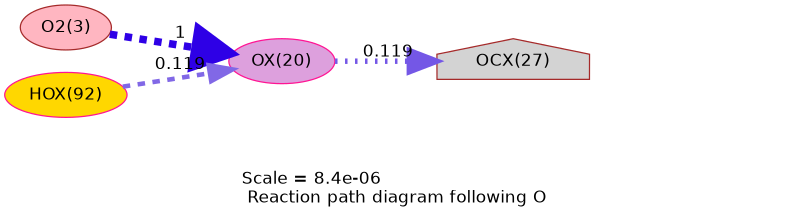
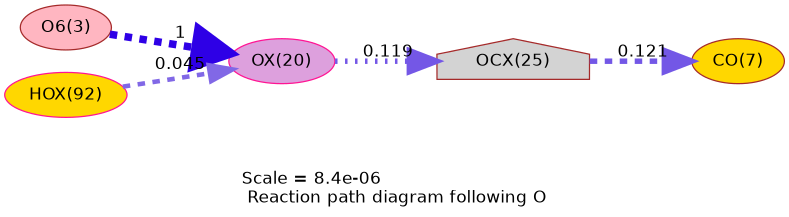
node "O2(3)": label "O2(3)" -> "O6(3)"
node "OCX(27)": label "OCX(27)" -> "OCX(25)"
node "CO(7)": added
edge "HOX(92)" -> "OX(20)": label " 0.119" -> " 0.045"
